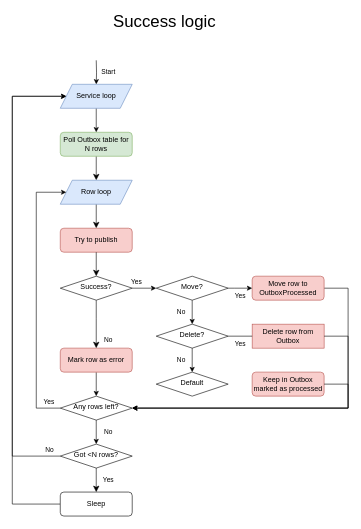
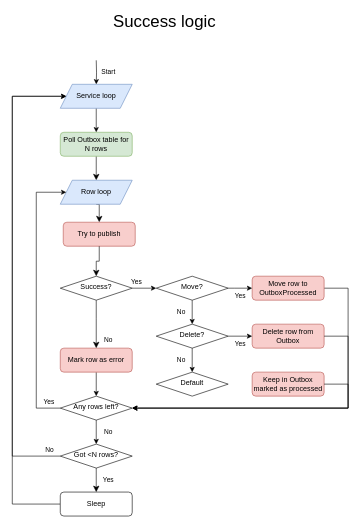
node "Try to publish": moved (96, 240) -> (99, 234)
edge "Delete?" -- "Delete row from Outbox": arrowhead none -> classic
node "Delete row from Outbox": shape rectangle -> rounded rectangle
